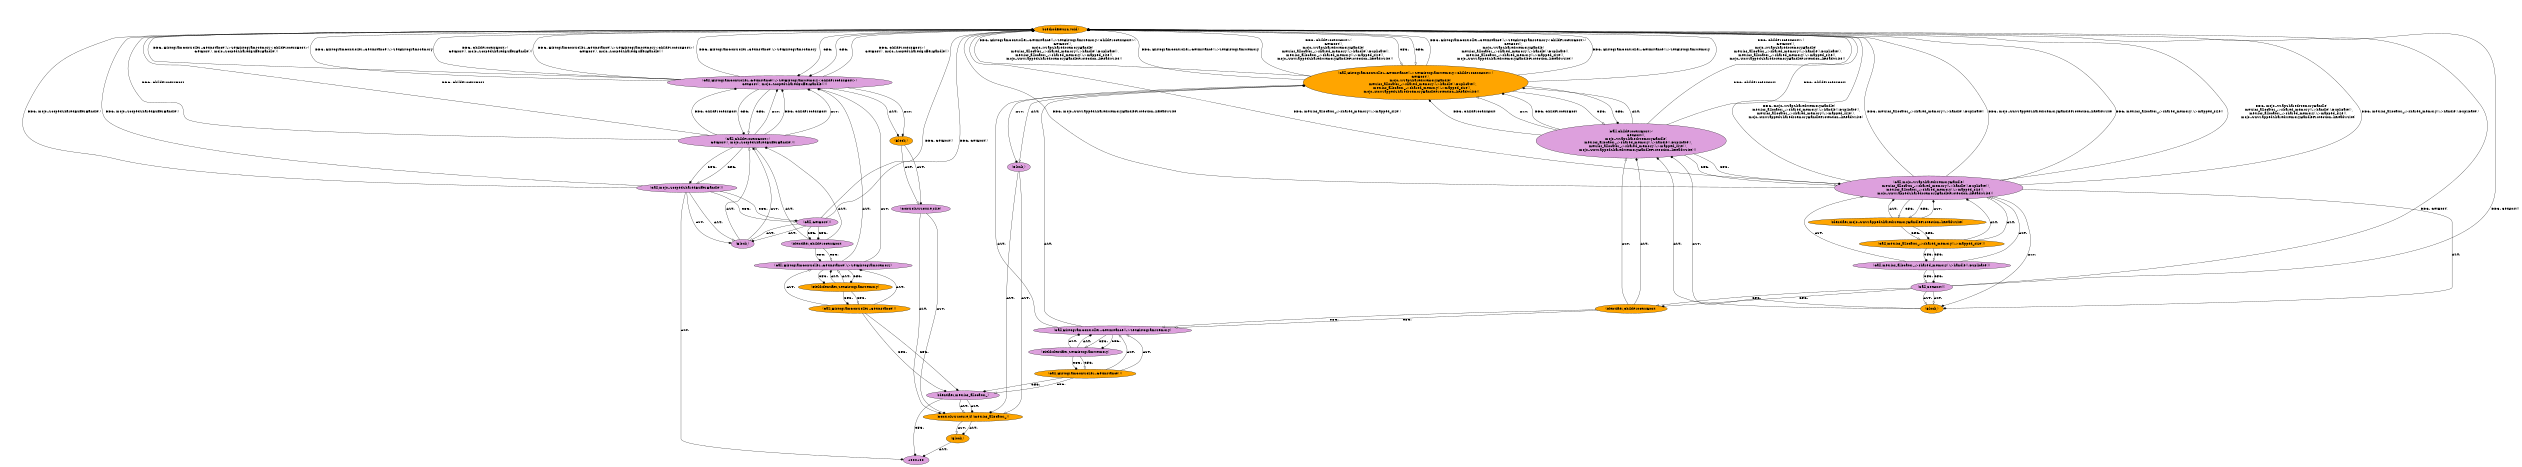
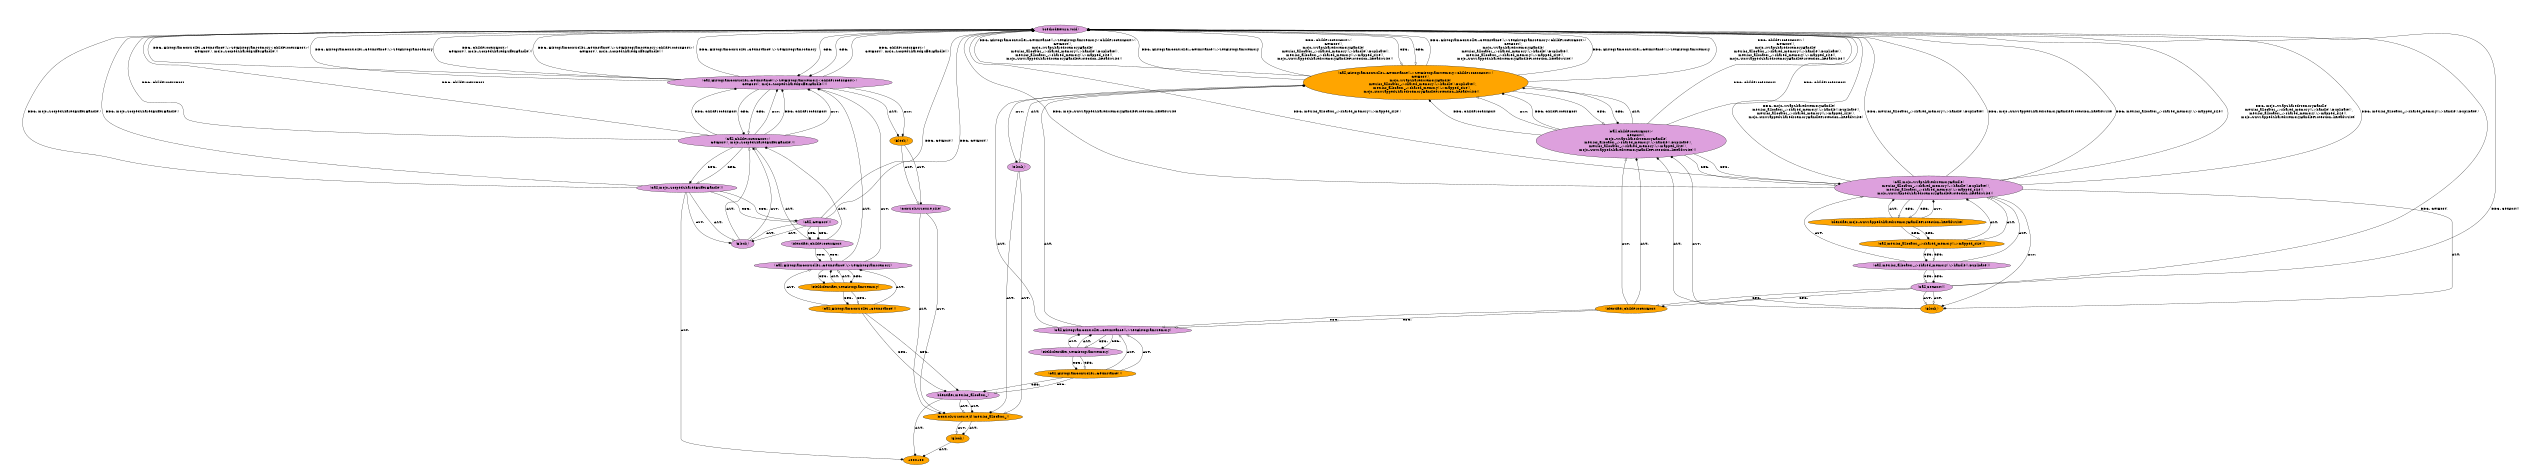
node "(MethodReturn,void)": fillcolor orange -> plum
edge "(Identifier,metrics_allocator_)" -> "1000100": label "CFG: " -> "AST: "
node "1000100": fillcolor plum -> orange
